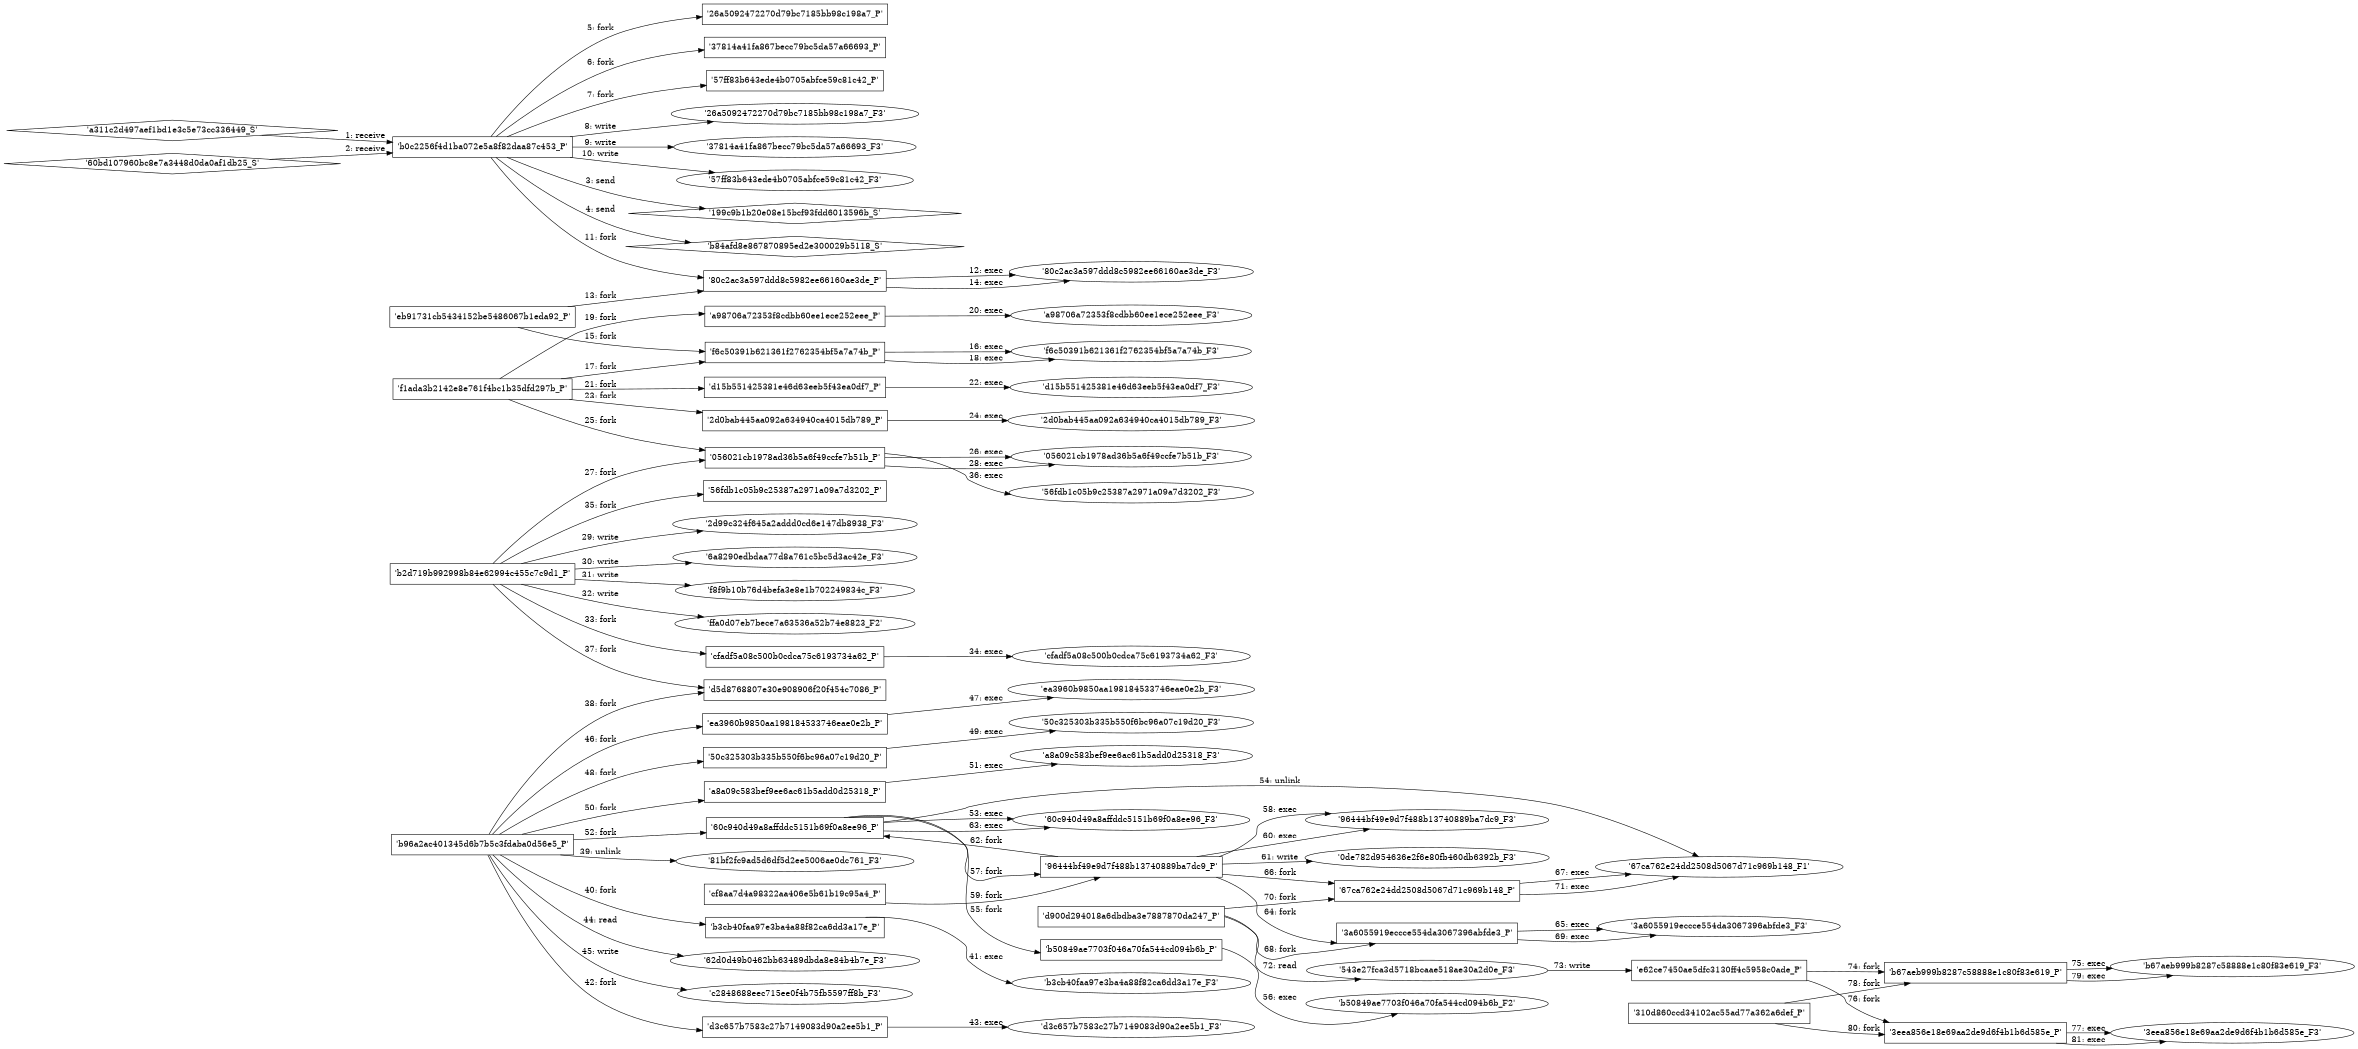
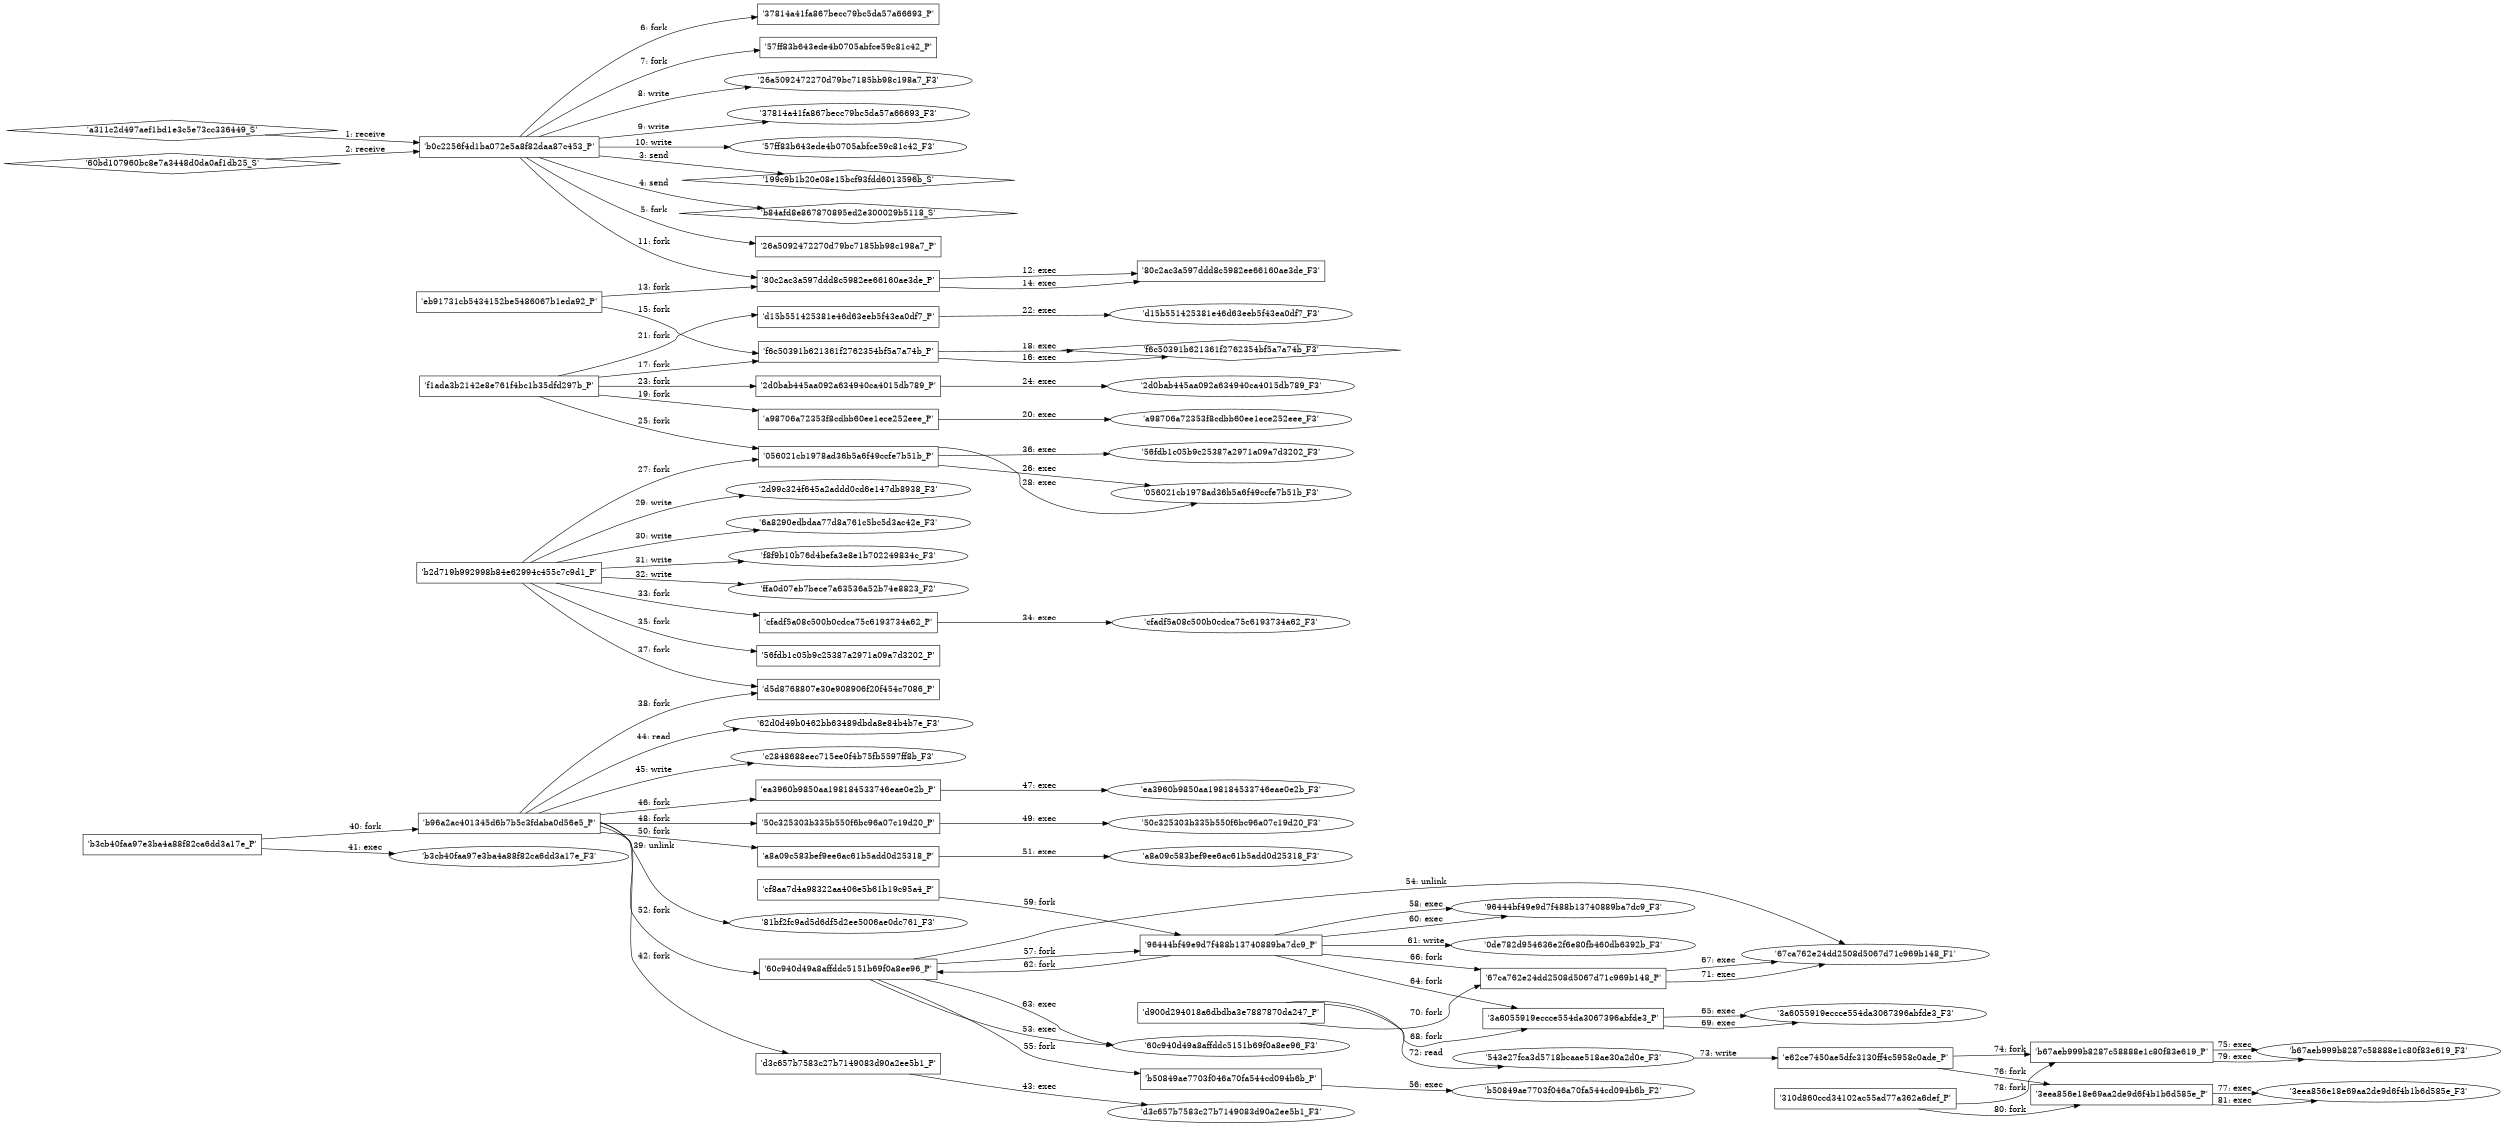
node "'80c2ac3a597ddd8c5982ee66160ae3de_F3'": shape ellipse -> box
node "'f6c50391b621361f2762354bf5a7a74b_F3'": shape ellipse -> diamond
edge "'b96a2ac401345d6b7b5c3fdaba0d56e5_P'" -> "'b3cb40faa97e3ba4a88f82ca6dd3a17e_P'": reversed
